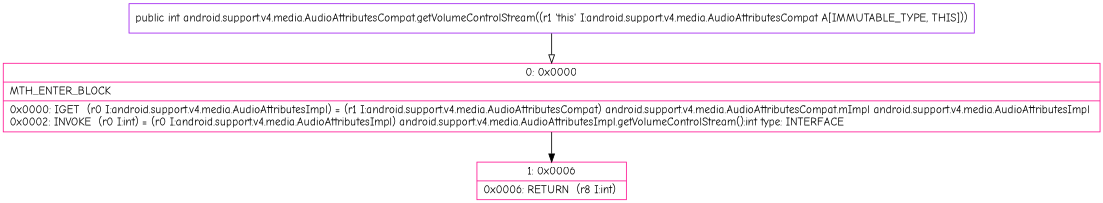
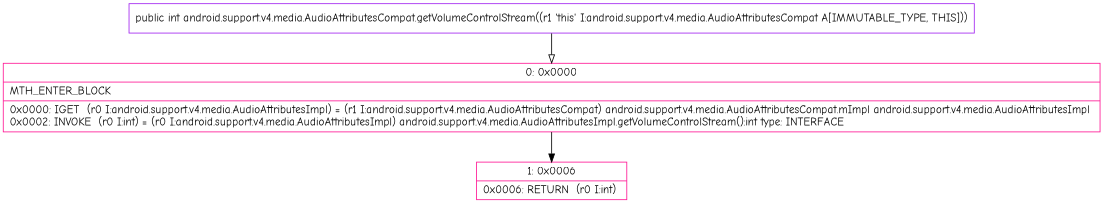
node "1: 0x0006": text "0x0006: RETURN  (r8 I:int)" -> "0x0006: RETURN  (r0 I:int)"
